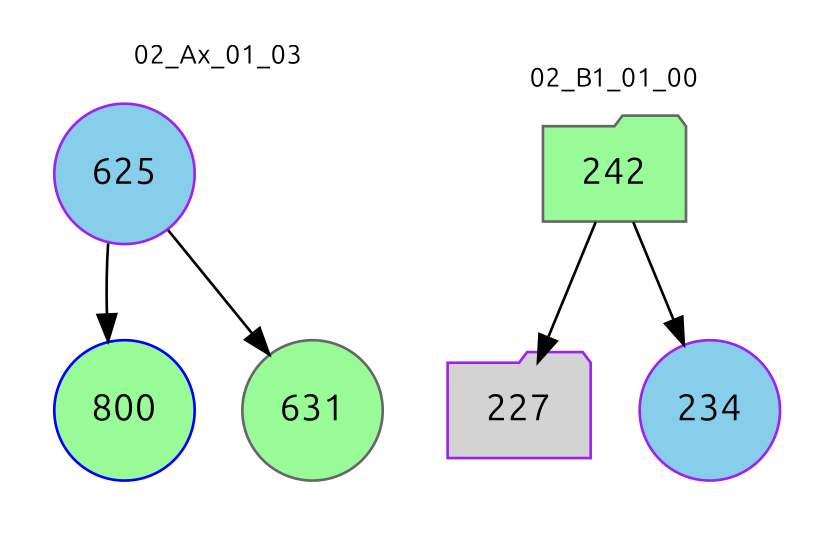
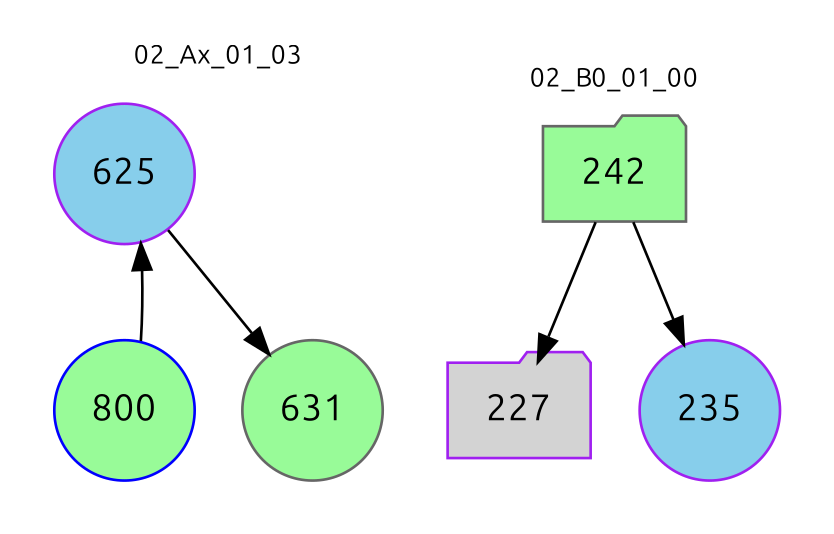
cluster "02_B1_01_00": label "02_B1_01_00" -> "02_B0_01_00"
edge "625" -> "800": reversed
node "234": label "234" -> "235"
